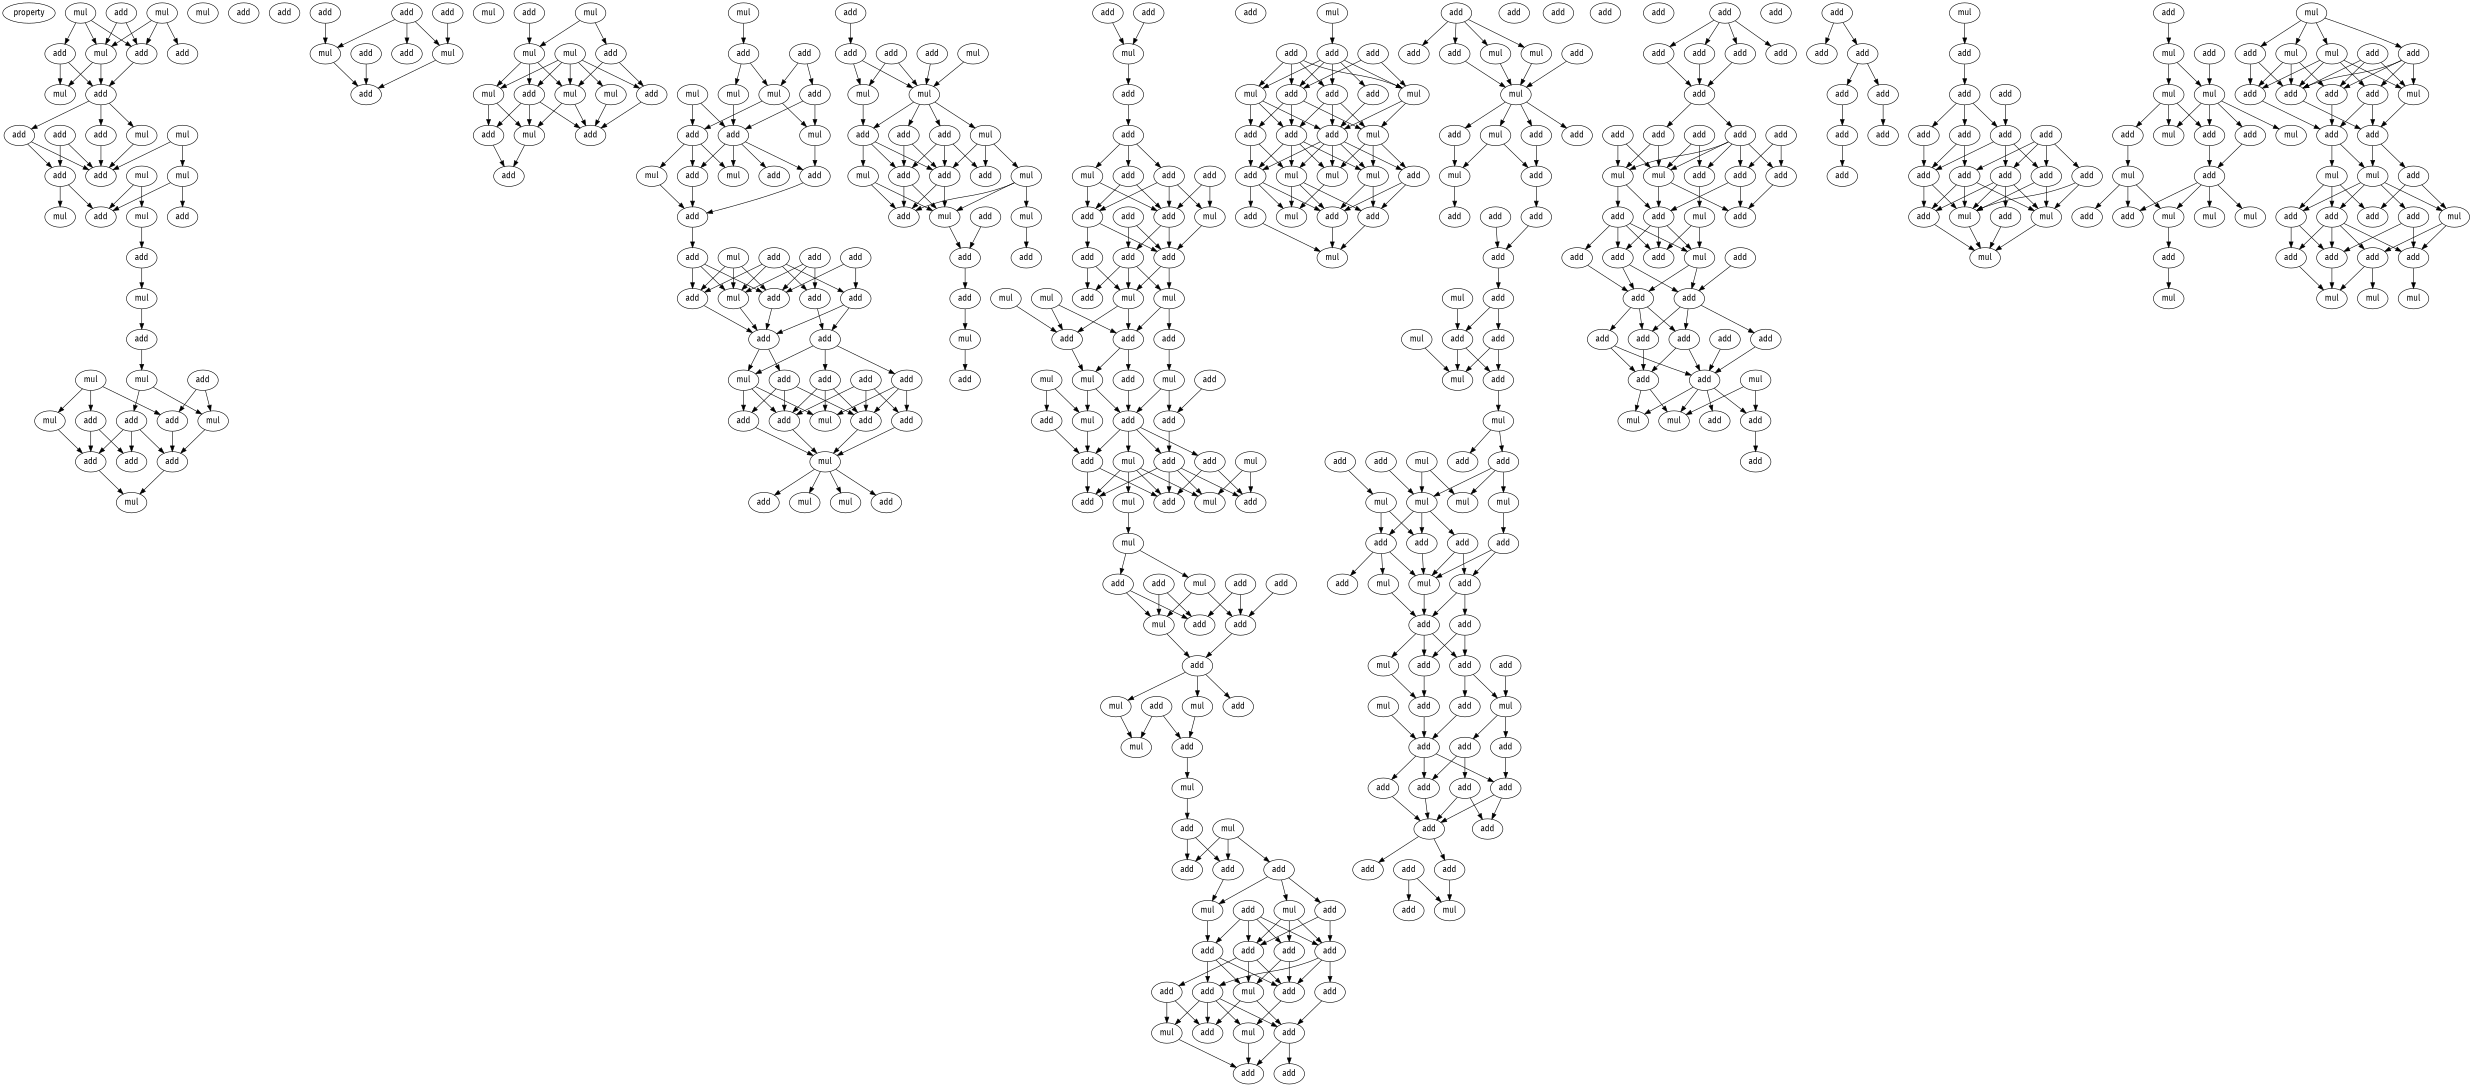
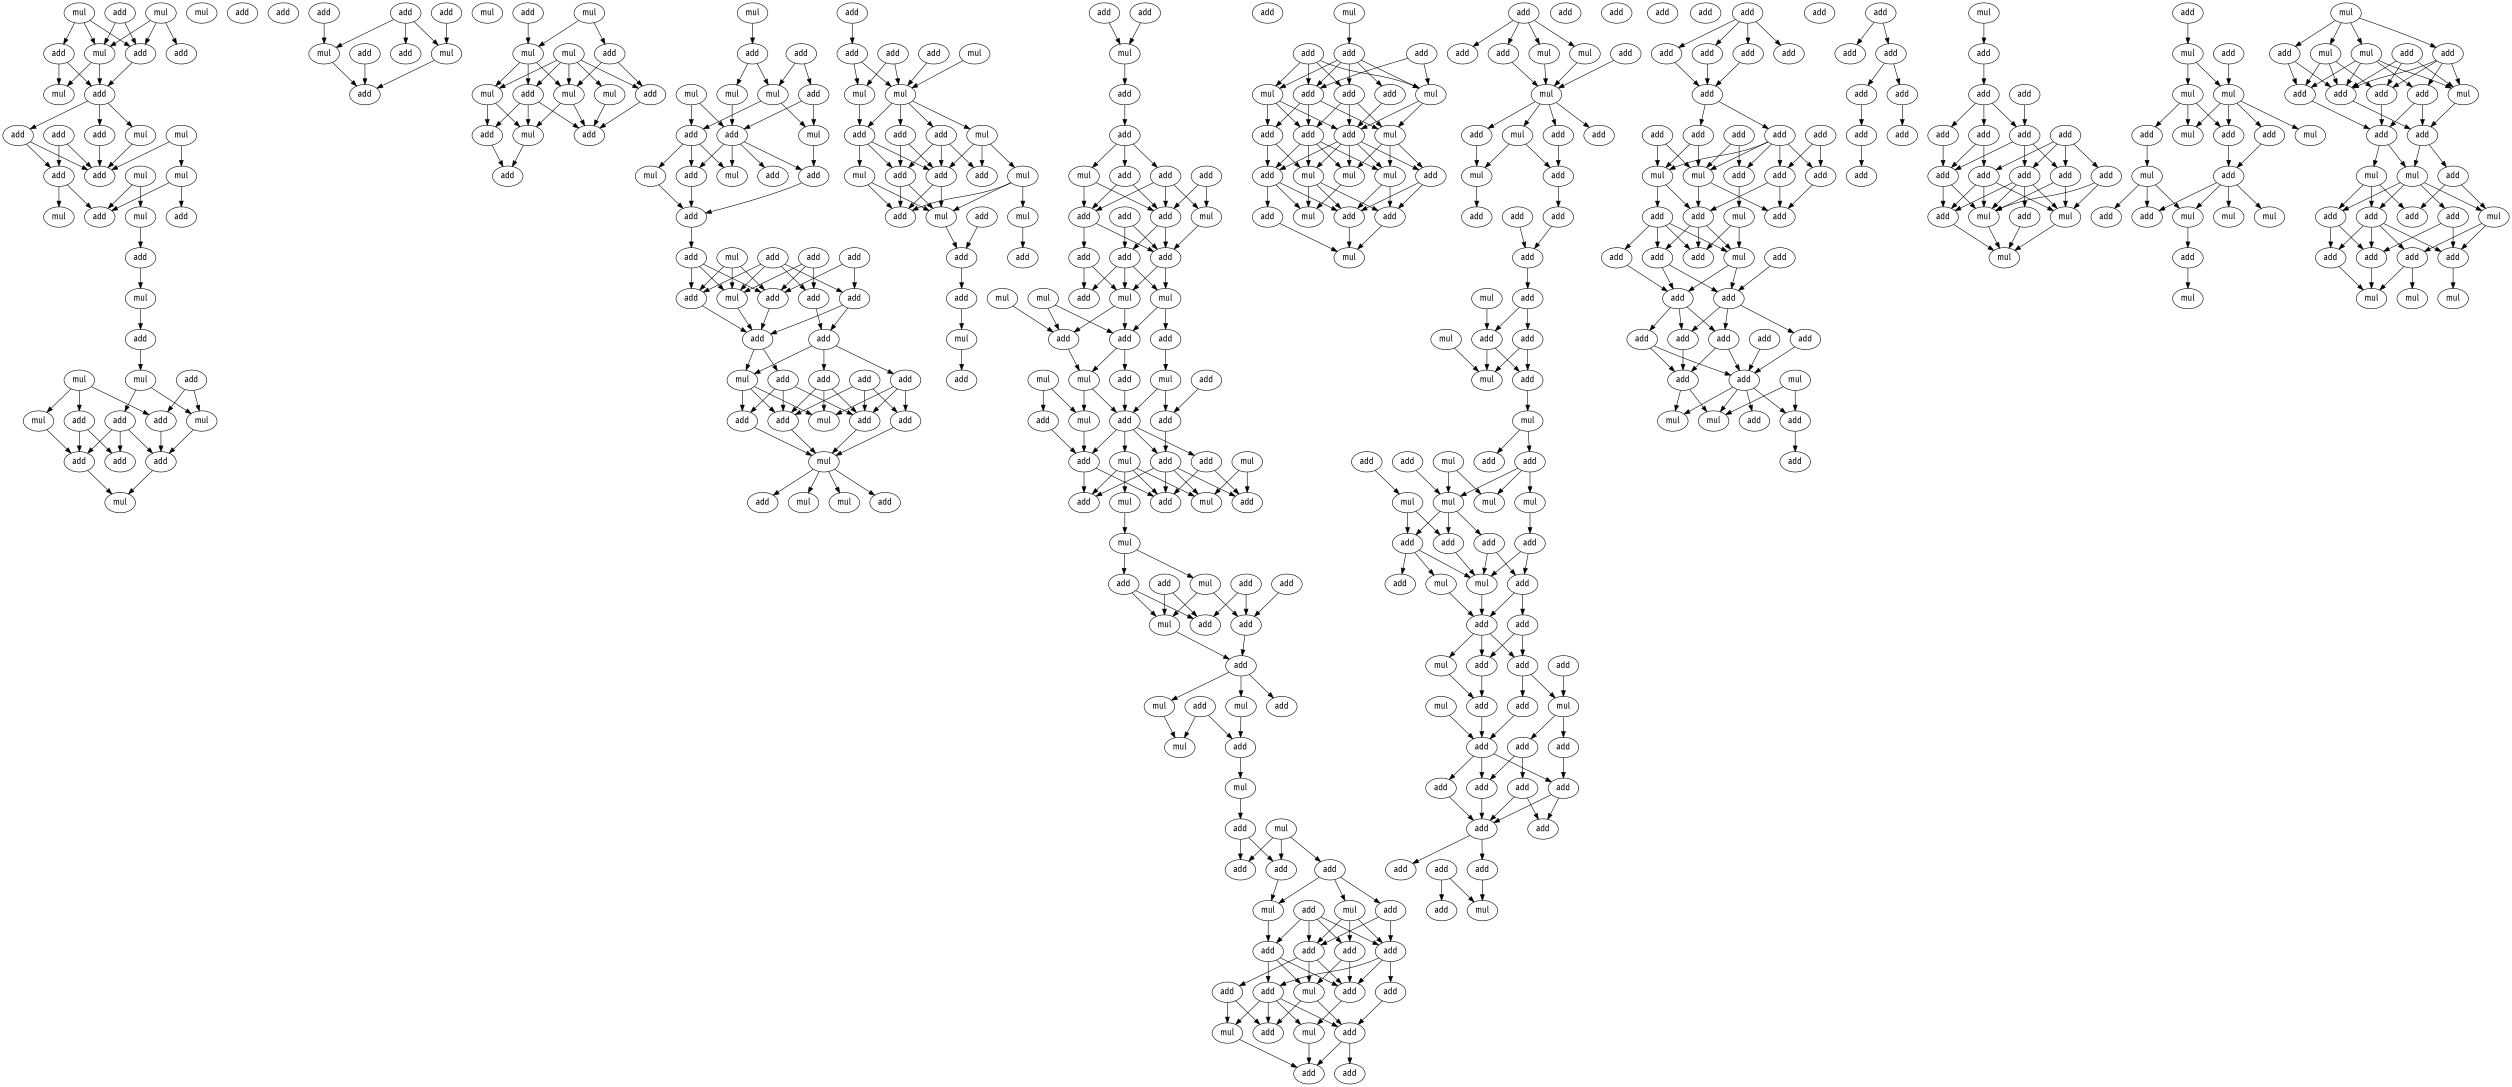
node "property": removed
